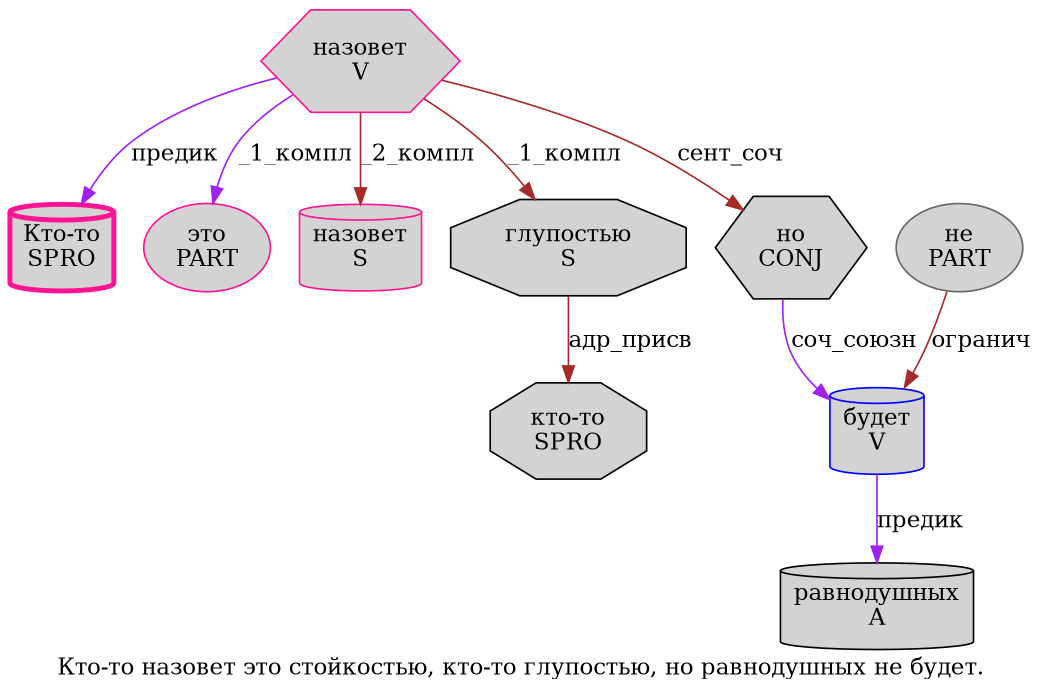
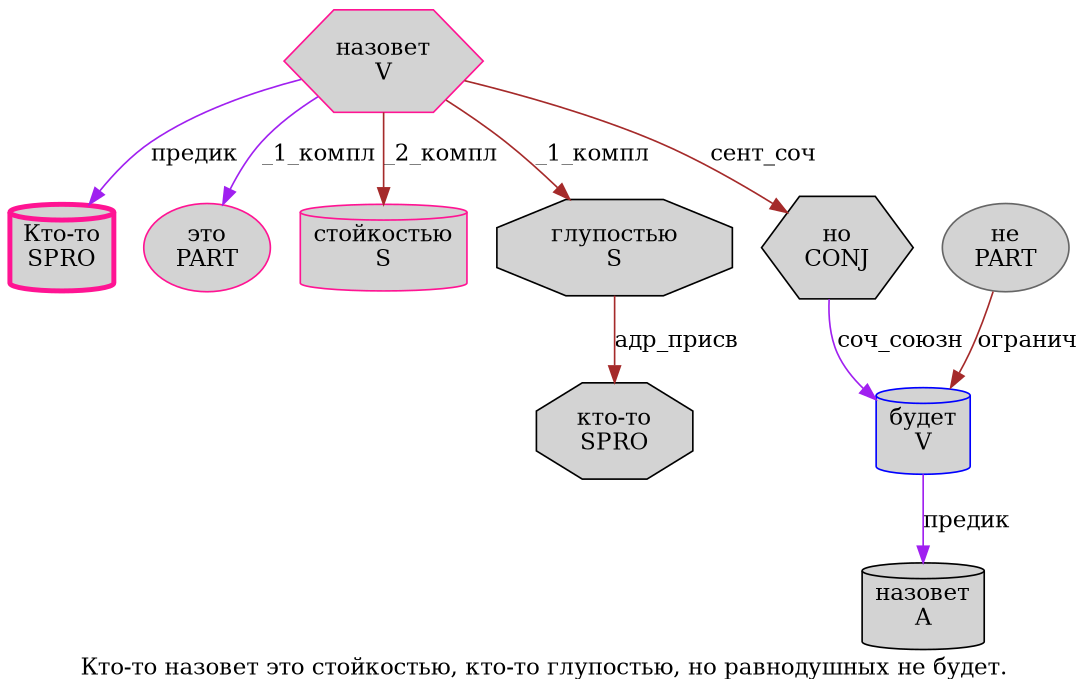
node "назовет S": label "назовет S" -> "стойкостью S"
node "равнодушных A": label "равнодушных A" -> "назовет A"
